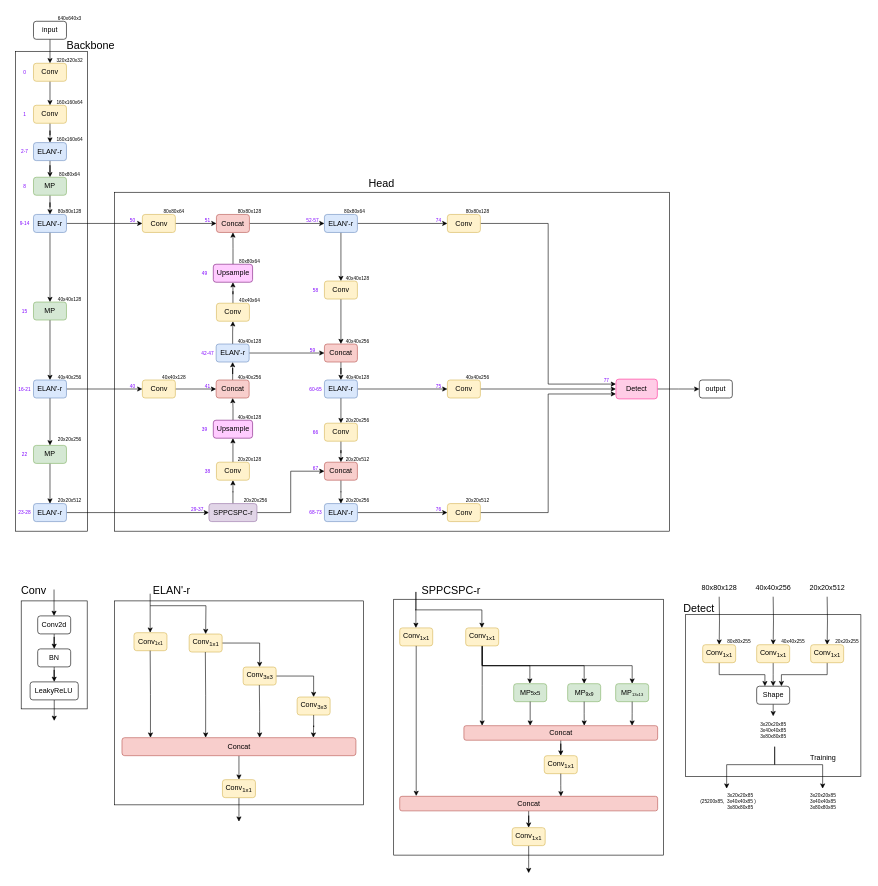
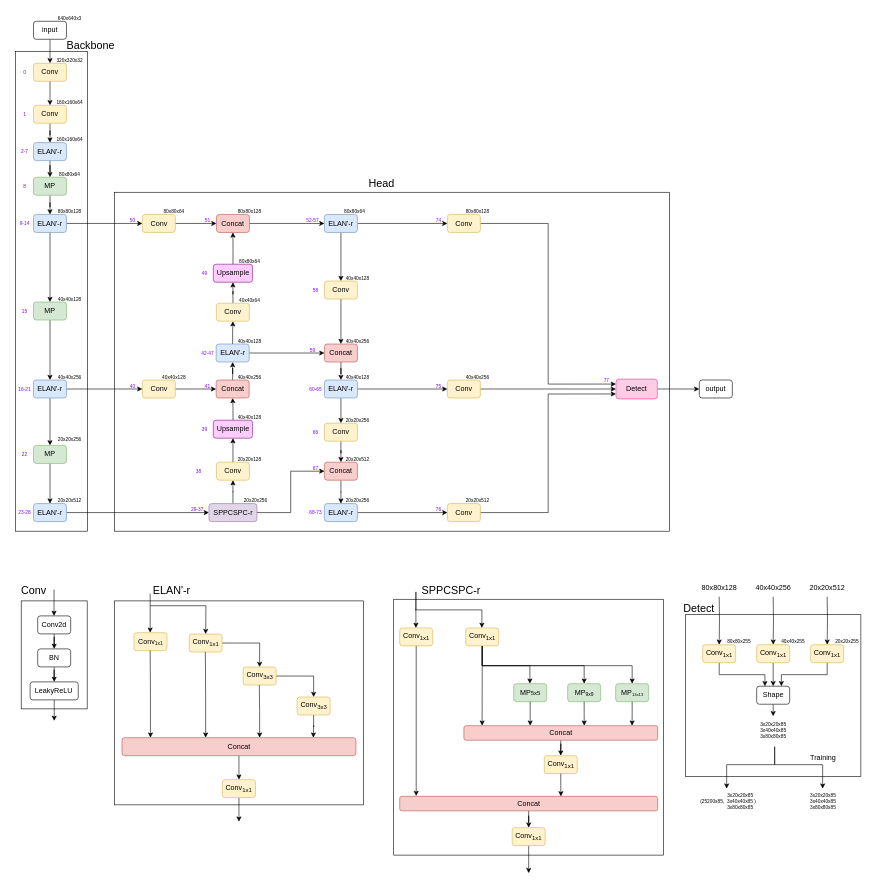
node "38": moved (207, 471) -> (198, 471)
